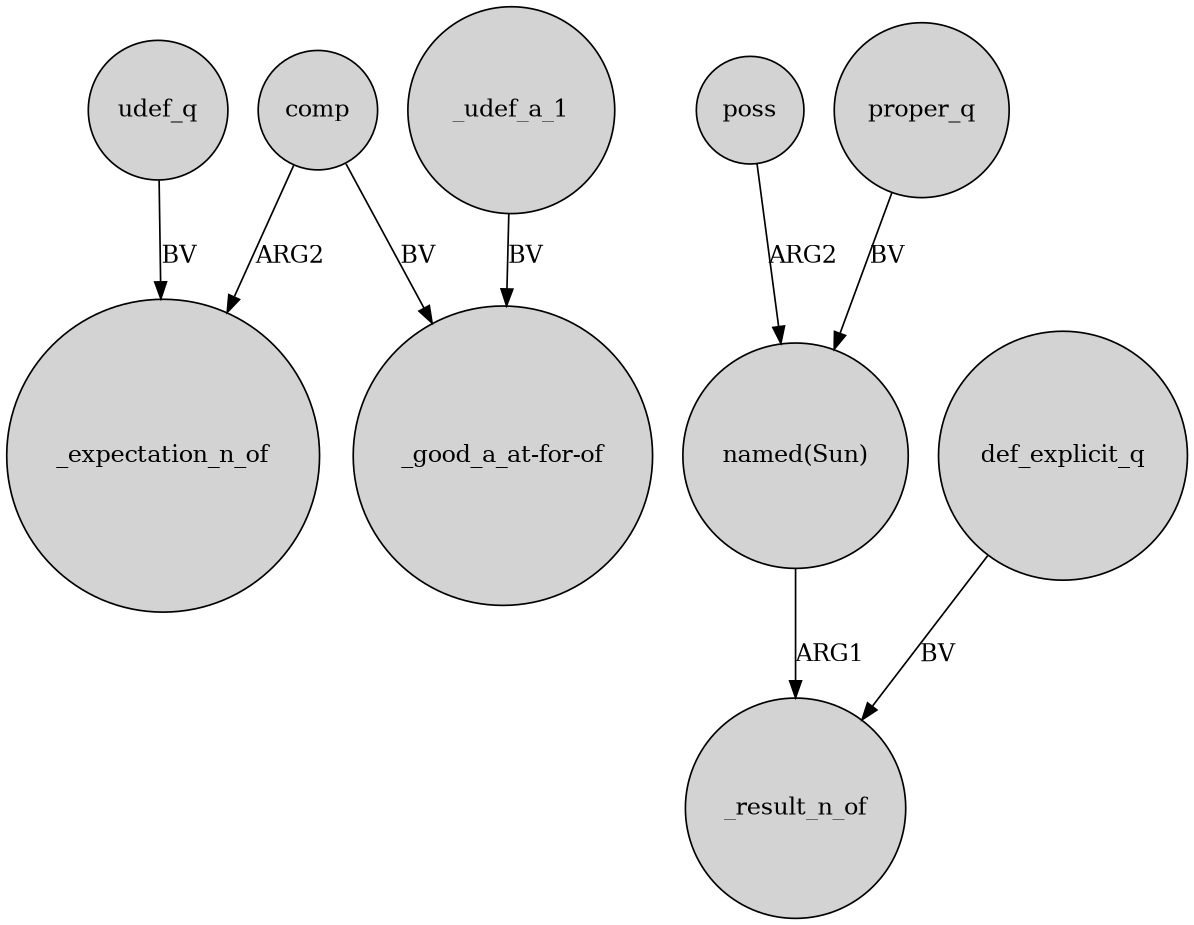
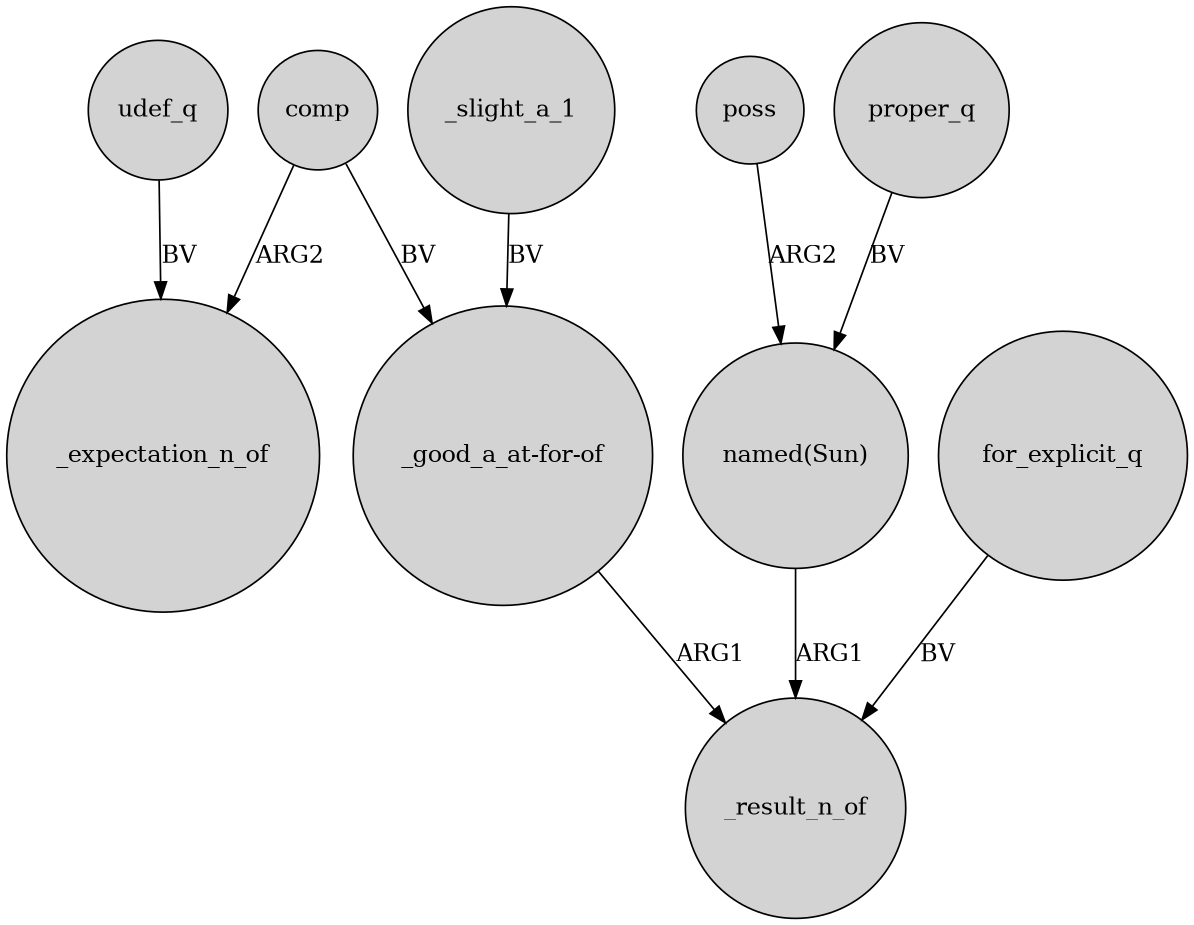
node "_udef_a_1": label "_udef_a_1" -> "_slight_a_1"
node "def_explicit_q": label "def_explicit_q" -> "for_explicit_q"
edge "_good_a_at-for-of" -> "_result_n_of": added, label "ARG1"
